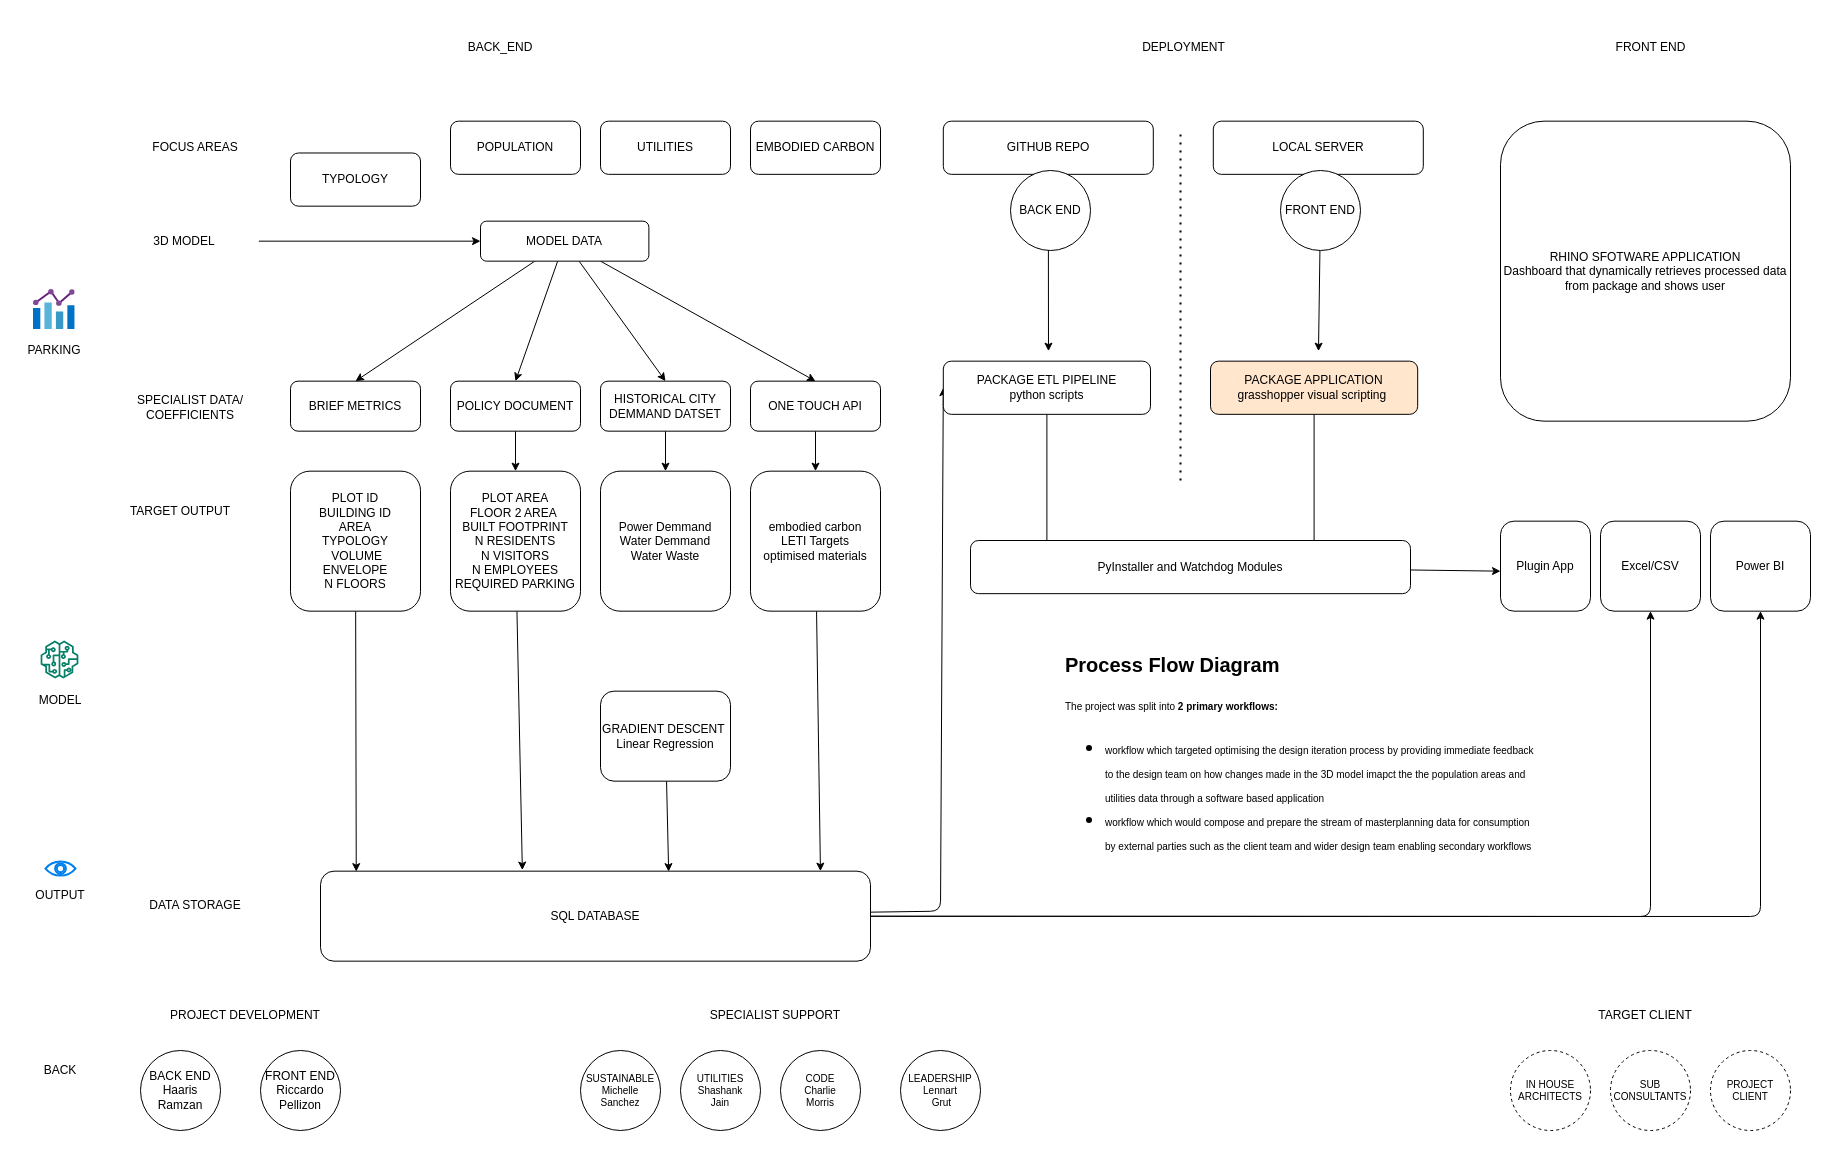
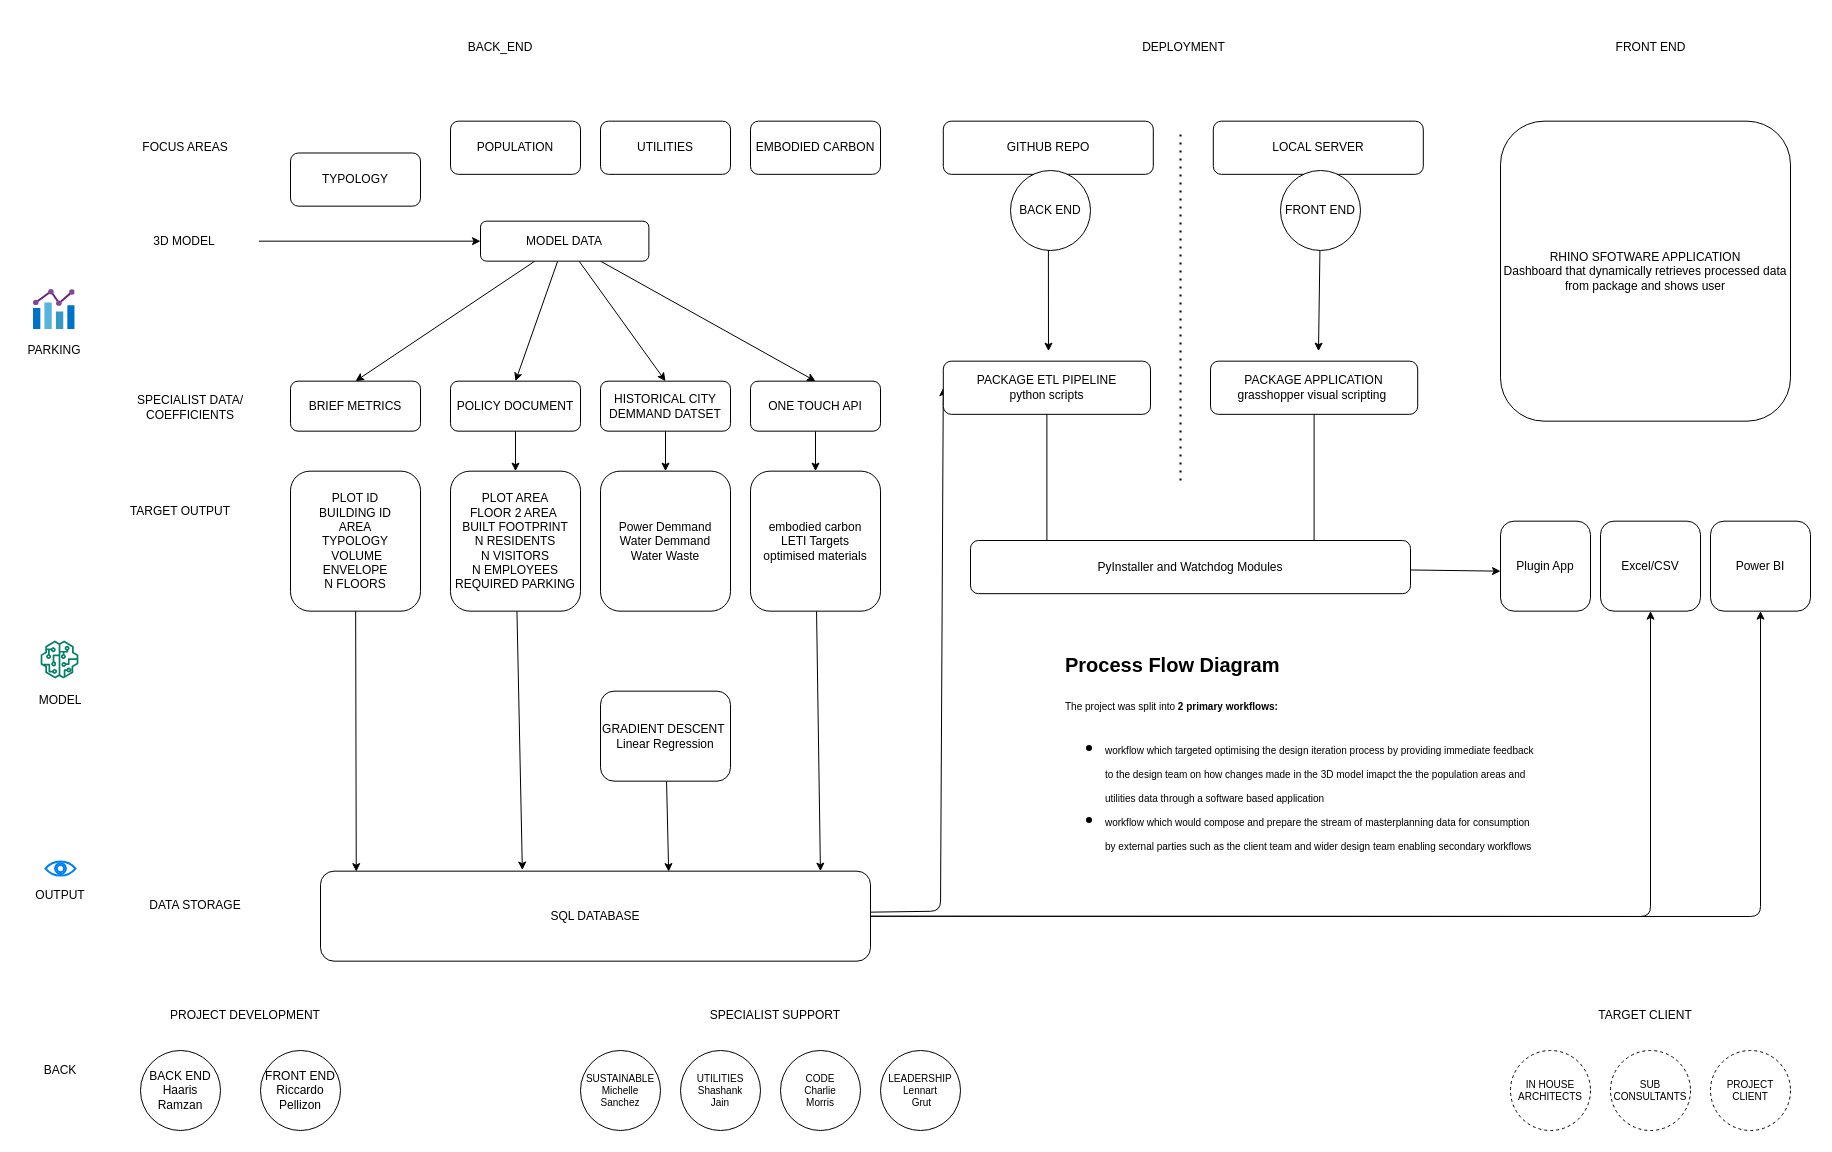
node "FOCUS AREAS": moved (196, 148) -> (186, 148)
node "PACKAGE APPLICATION grasshopper visual scripting": fillcolor #ffe6cc -> #ffffff
node "LEADERSHIPLennart Grut": moved (941, 1091) -> (921, 1091)
